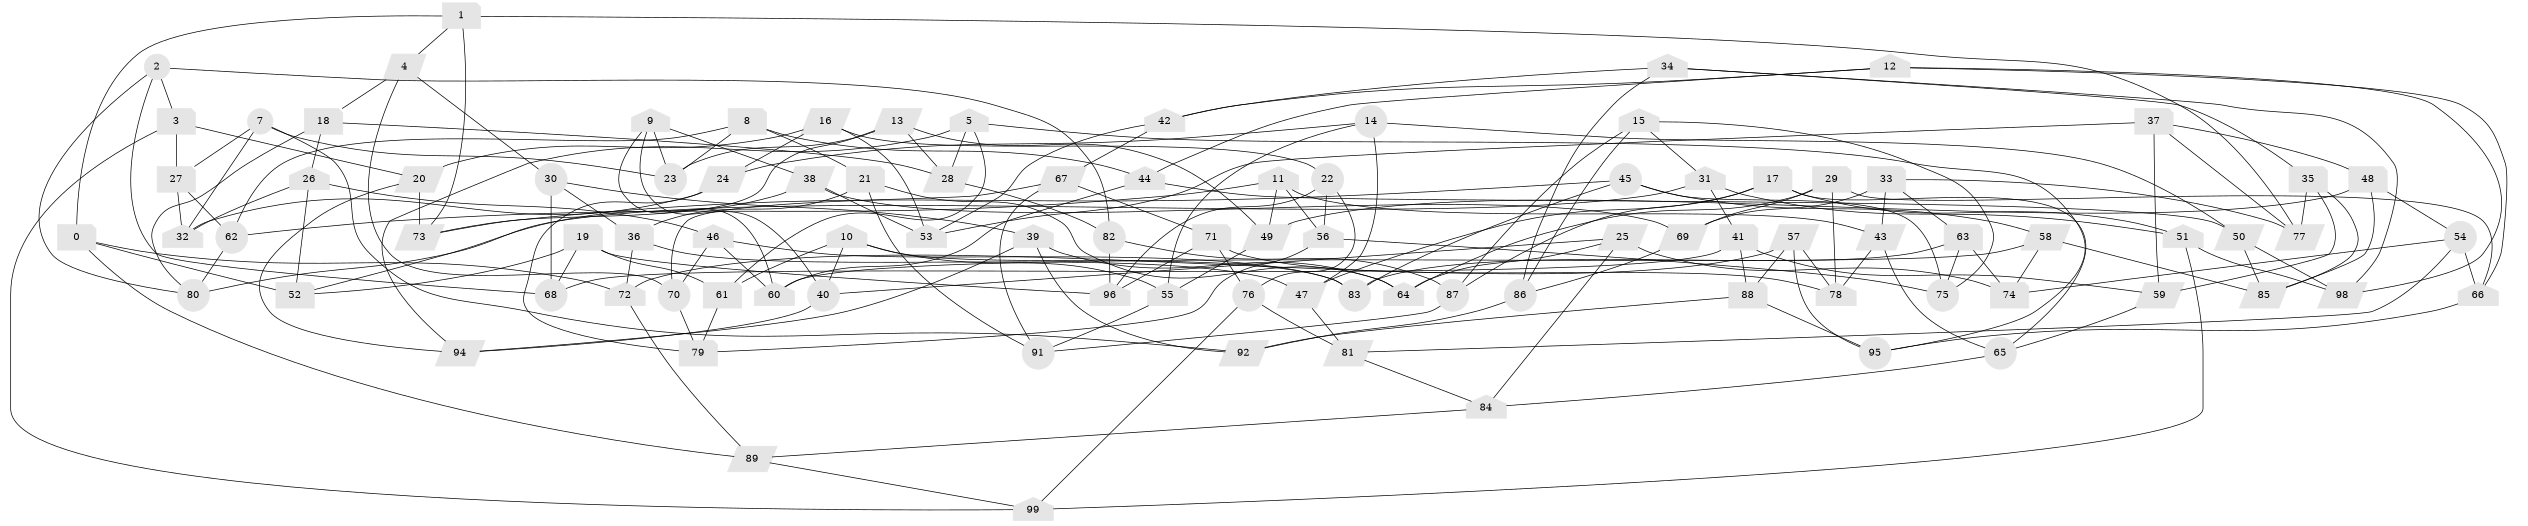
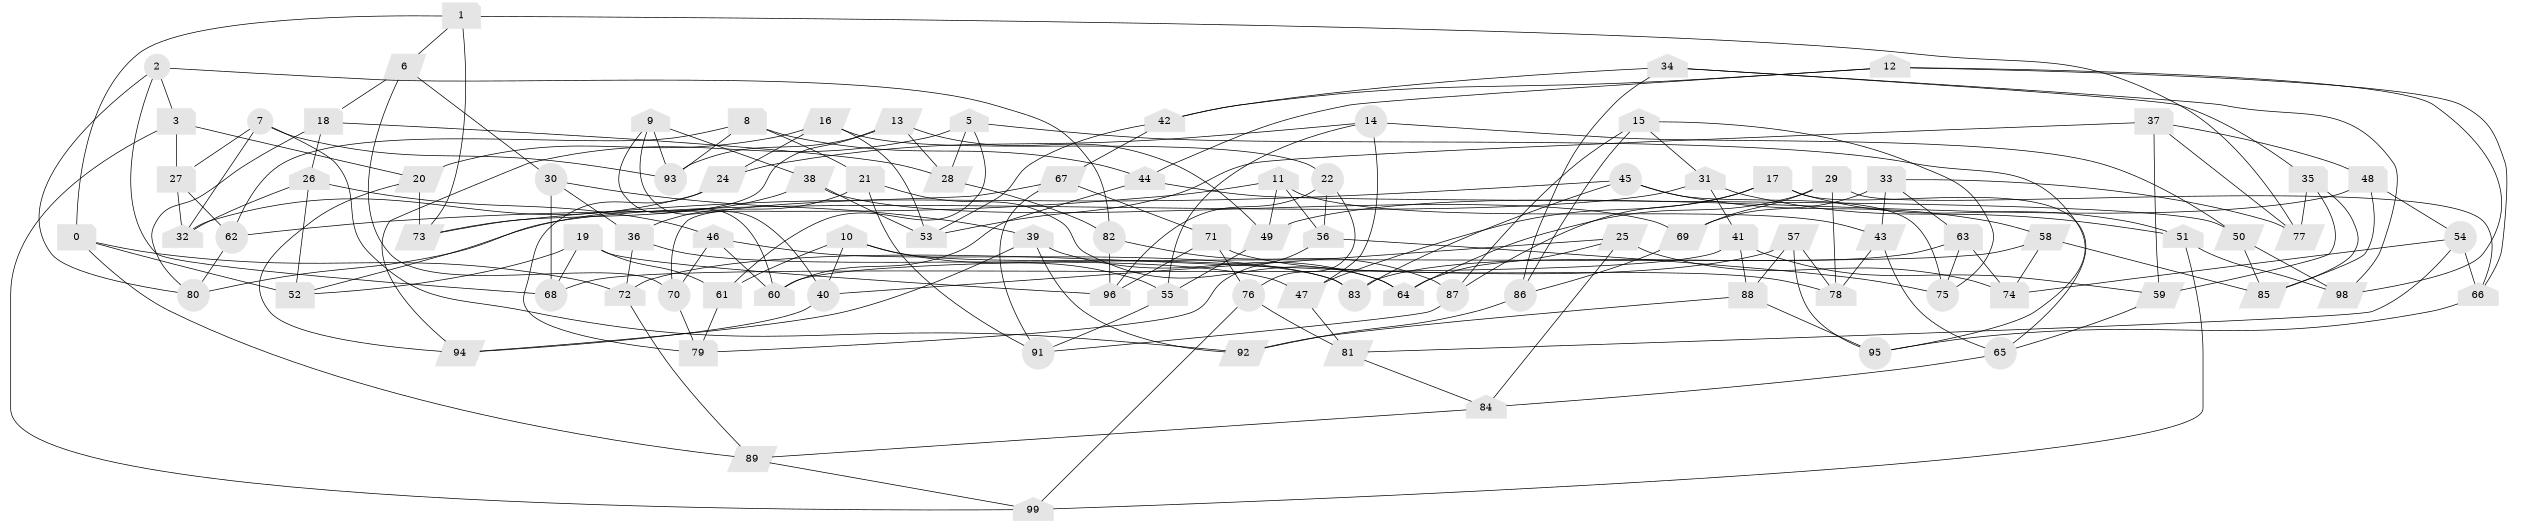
node "4": label "4" -> "6"
node "23": label "23" -> "93"
